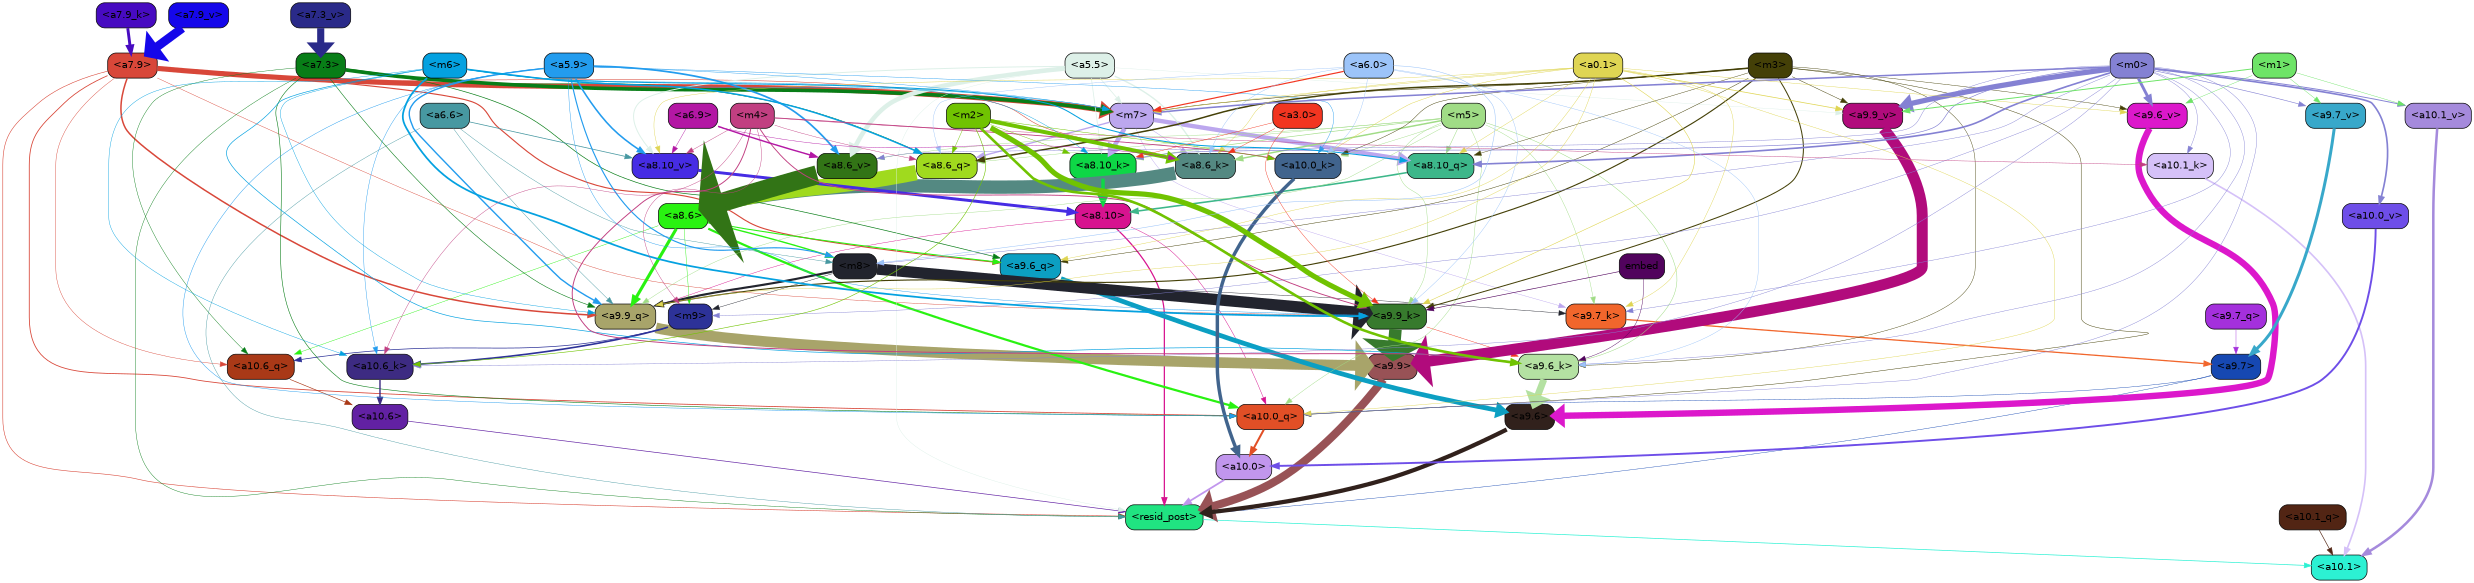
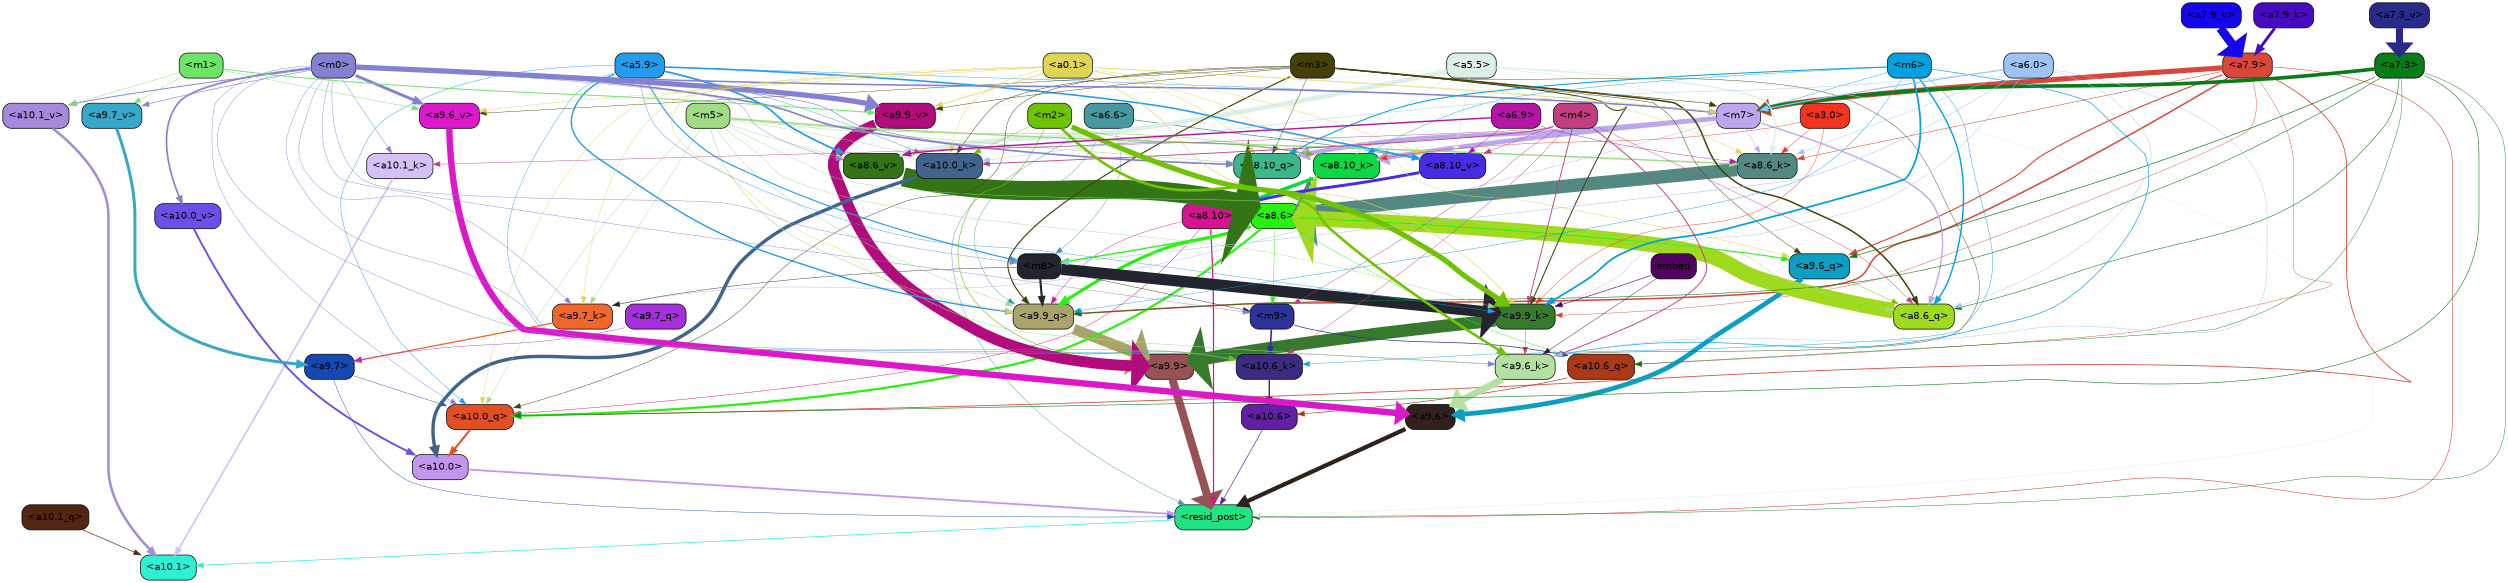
edge "<a6.0>" -> "<m7>": color #f23520 -> #9cc4f9
edge "<m2>" -> "<a8.6_q>": now "<a9.6_q>" -> "<a8.6_q>"
edge "<m2>" -> "<a8.6_k>": removed
